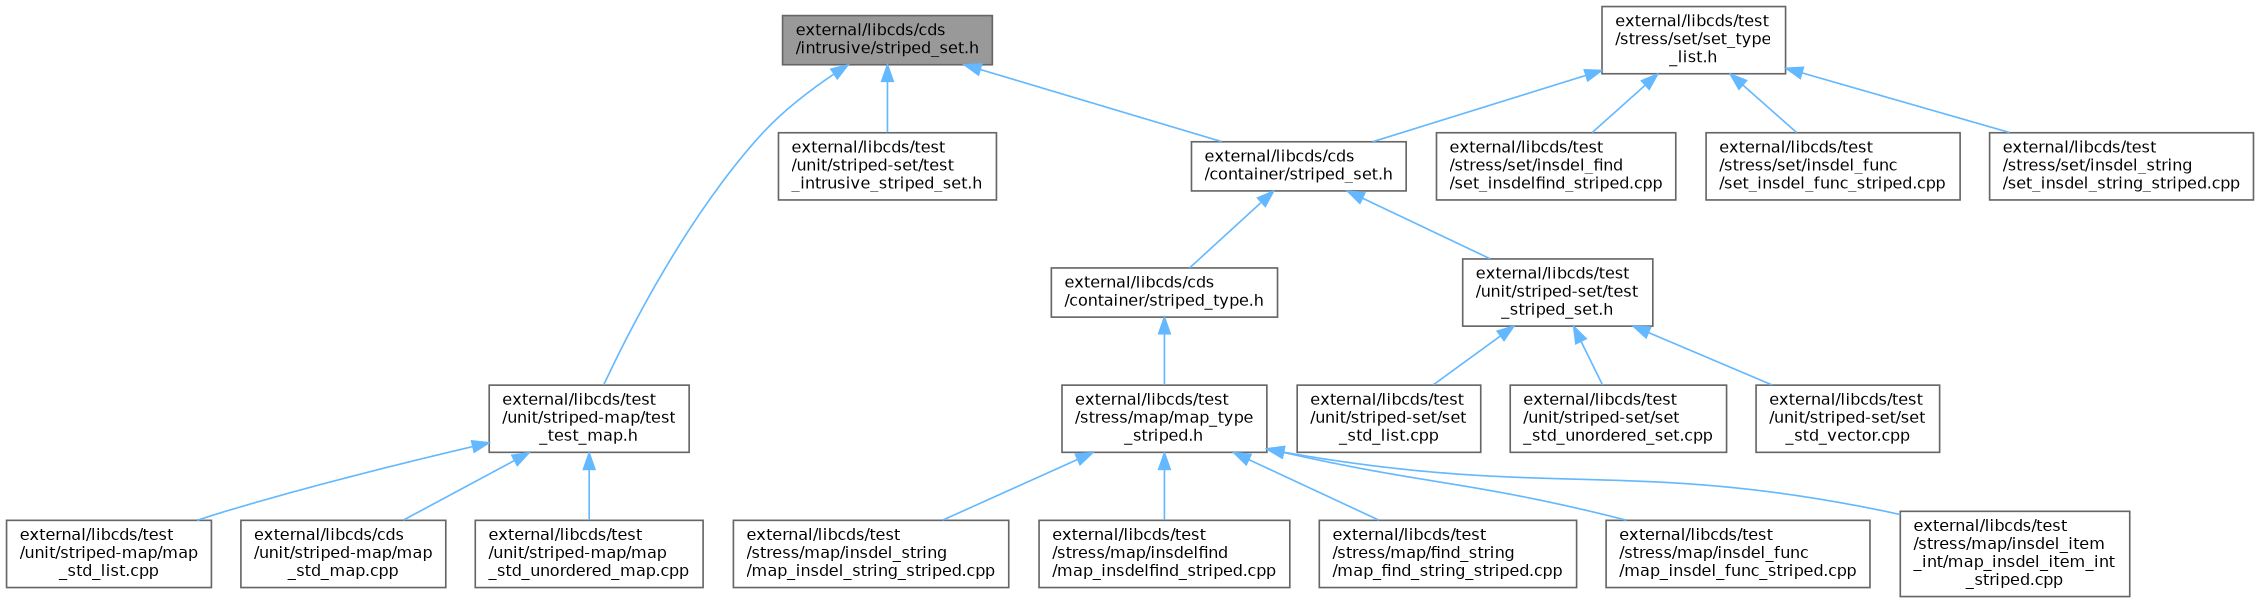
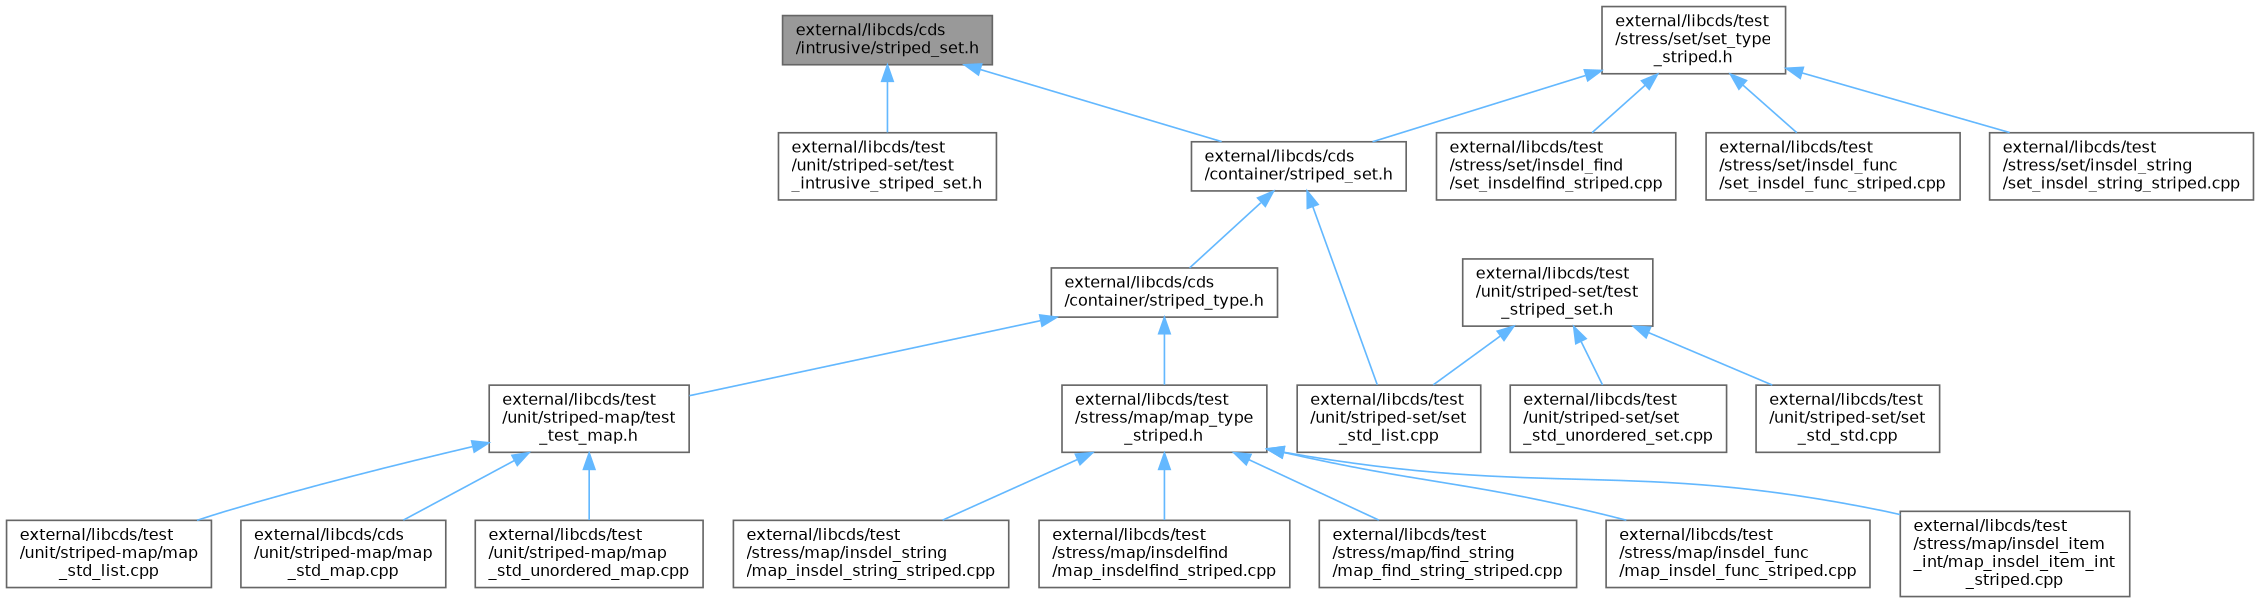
node "external/libcds/test /stress/set/set_type _list.h": label "external/libcds/test /stress/set/set_type _list.h" -> "external/libcds/test /stress/set/set_type _striped.h"
edge "external/libcds/test /unit/striped-map/test _test_map.h" -> "external/libcds/cds /intrusive/striped_set.h": now "external/libcds/test /unit/striped-map/test _test_map.h" -> "external/libcds/cds /container/striped_type.h"
edge "external/libcds/test /unit/striped-set/test _striped_set.h" -> "external/libcds/cds /container/striped_set.h": now "external/libcds/test /unit/striped-set/set _std_list.cpp" -> "external/libcds/cds /container/striped_set.h"
node "external/libcds/test /unit/striped-set/set _std_vector.cpp": label "external/libcds/test /unit/striped-set/set _std_vector.cpp" -> "external/libcds/test /unit/striped-set/set _std_std.cpp"
